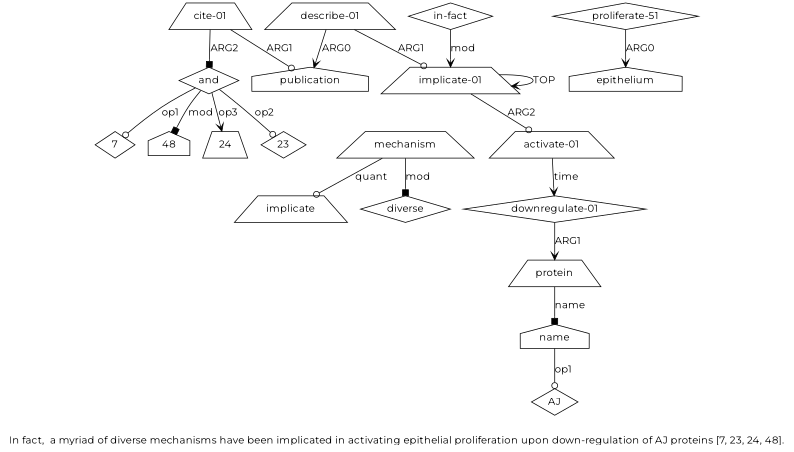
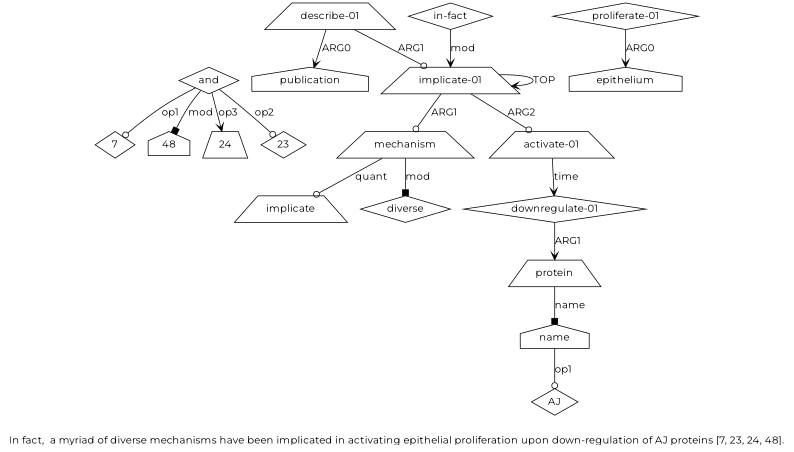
node "cite-01": removed
node "proliferate-51": label "proliferate-51" -> "proliferate-01"
edge "implicate-01" -> "mechanism": added, label "ARG1"
